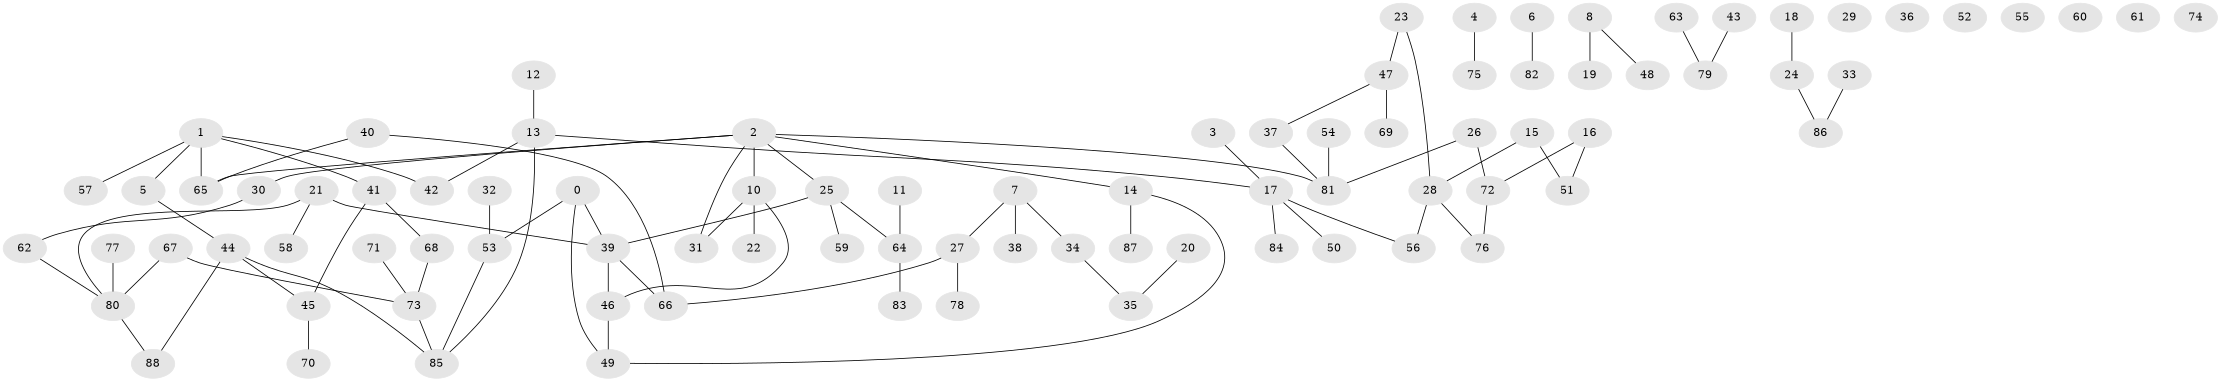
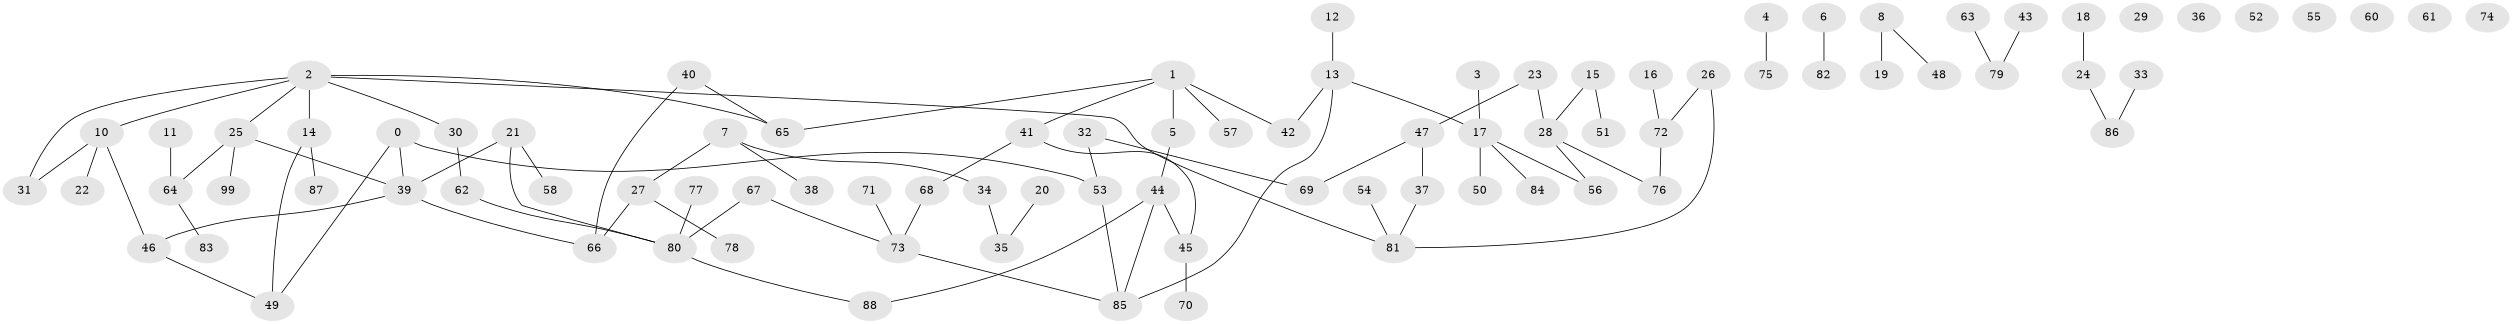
edge "32" -- "69": added
edge "16" -- "51": removed
node "59": label "59" -> "99"
